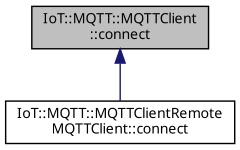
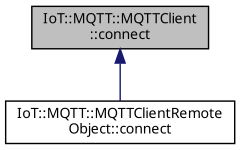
node "IoT::MQTT::MQTTClientRemote MQTTClient::connect": label "IoT::MQTT::MQTTClientRemote MQTTClient::connect" -> "IoT::MQTT::MQTTClientRemote Object::connect"
